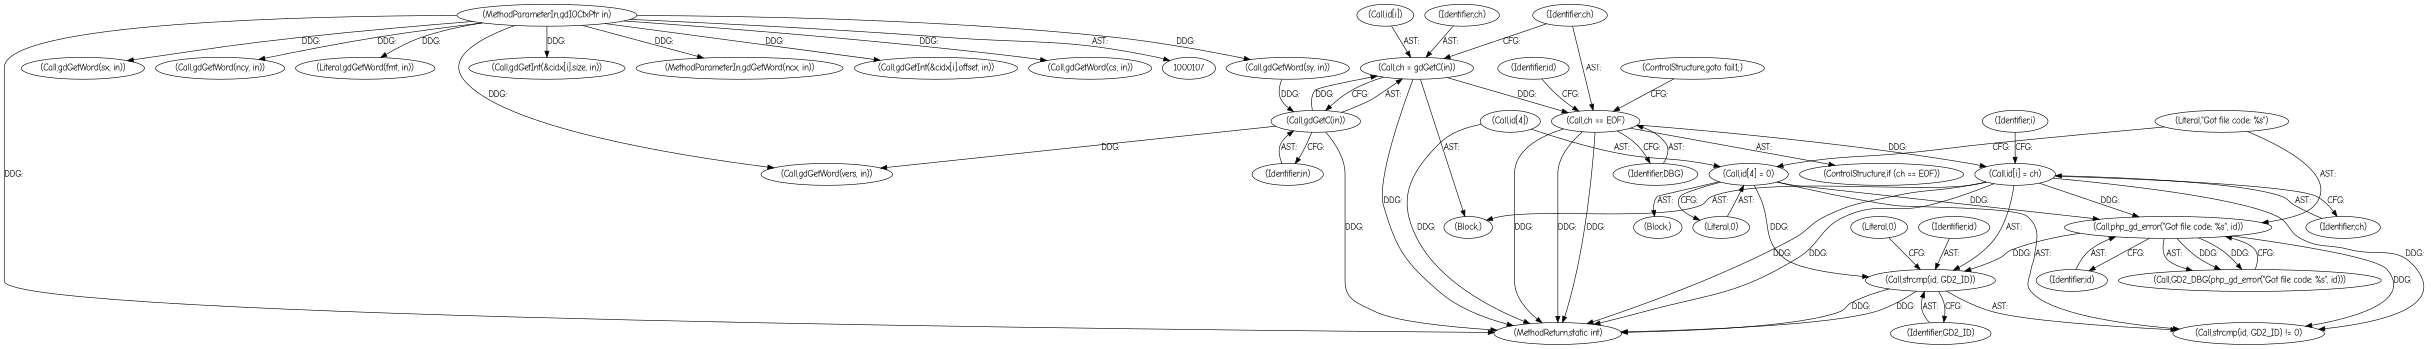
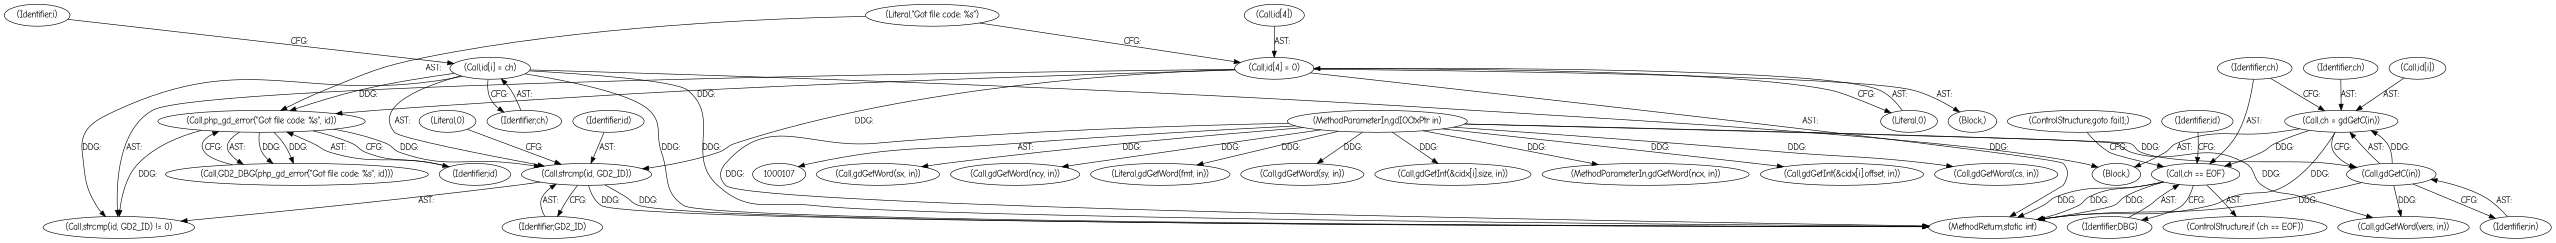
edge "(Call,gdGetWord(sy, in))" -> "(Call,gdGetC(in))": now "(MethodParameterIn,gdIOCtxPtr in)" -> "(Call,gdGetC(in))"
edge "(Call,ch == EOF)" -> "(Call,id[i] = ch)": removed, label "DDG:"
edge "(Call,id[4])" -> "(MethodReturn,static int)": now "(Call,id[4] = 0)" -> "(MethodReturn,static int)"
